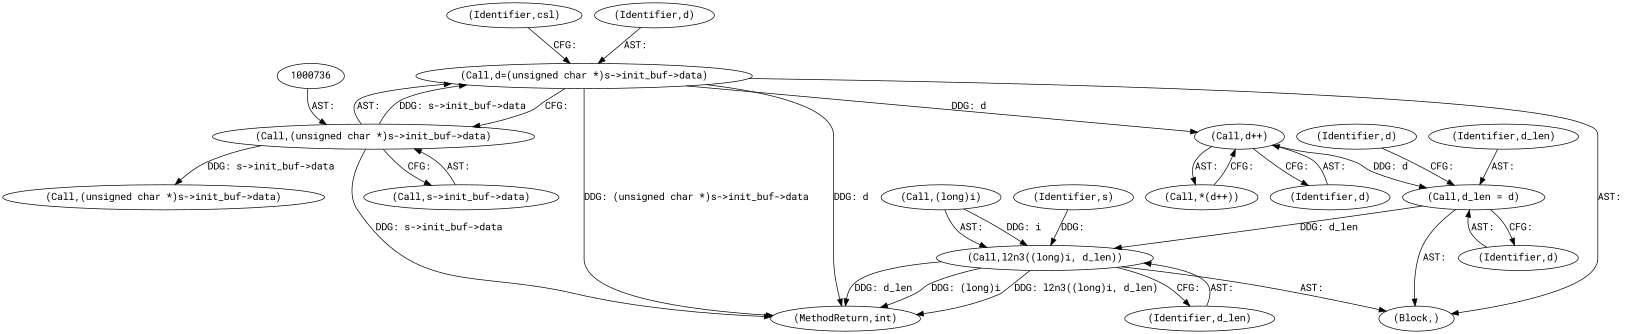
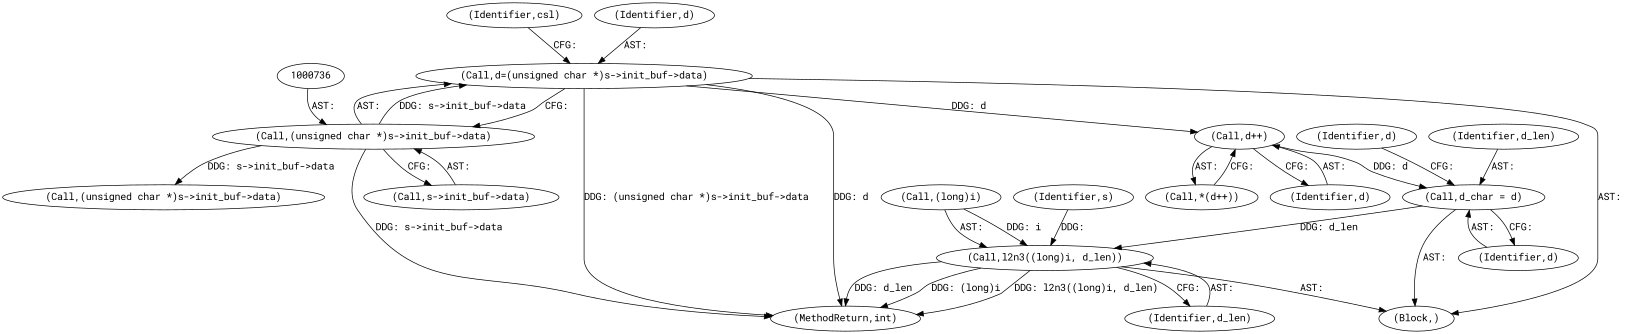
node "(Call,d_len = d)": label "(Call,d_len = d)" -> "(Call,d_char = d)"
